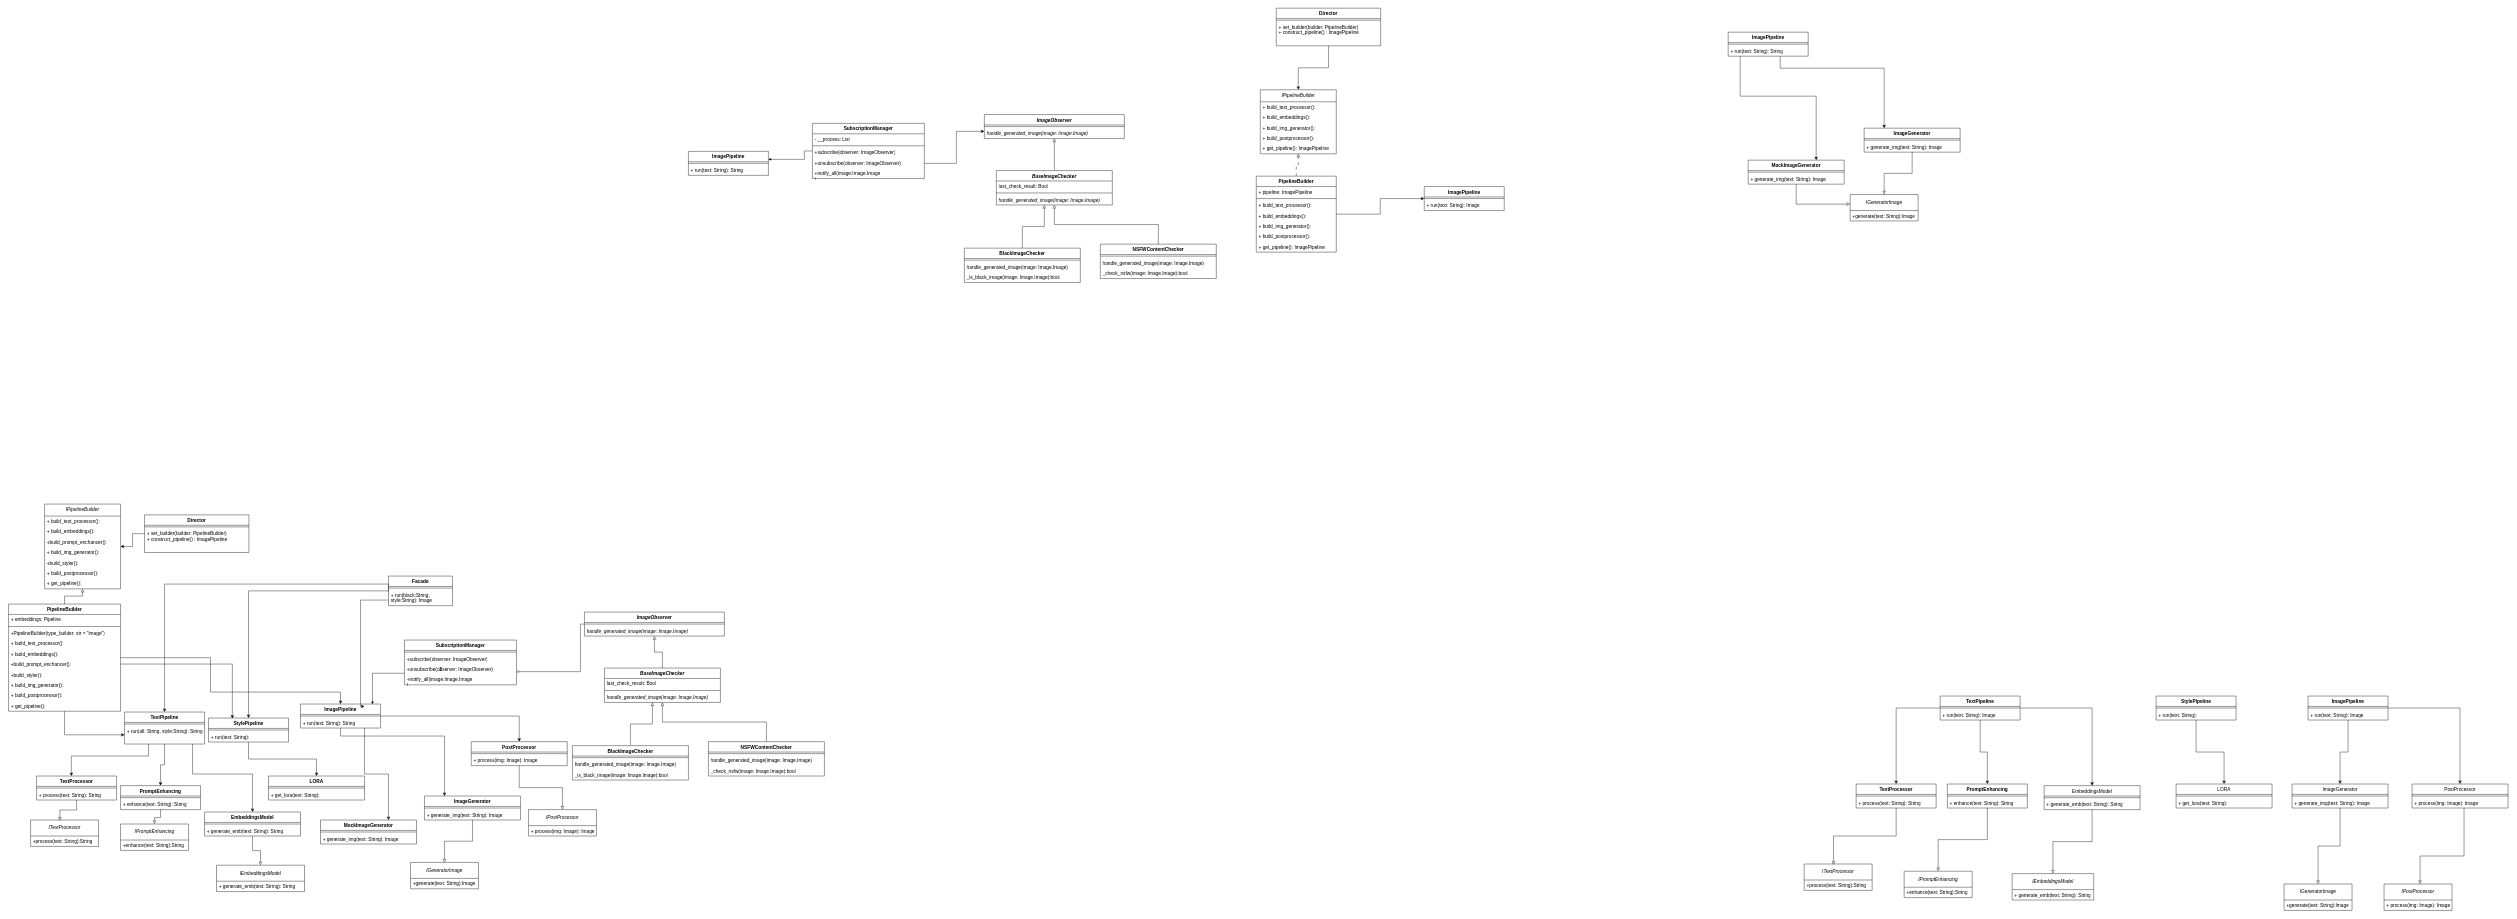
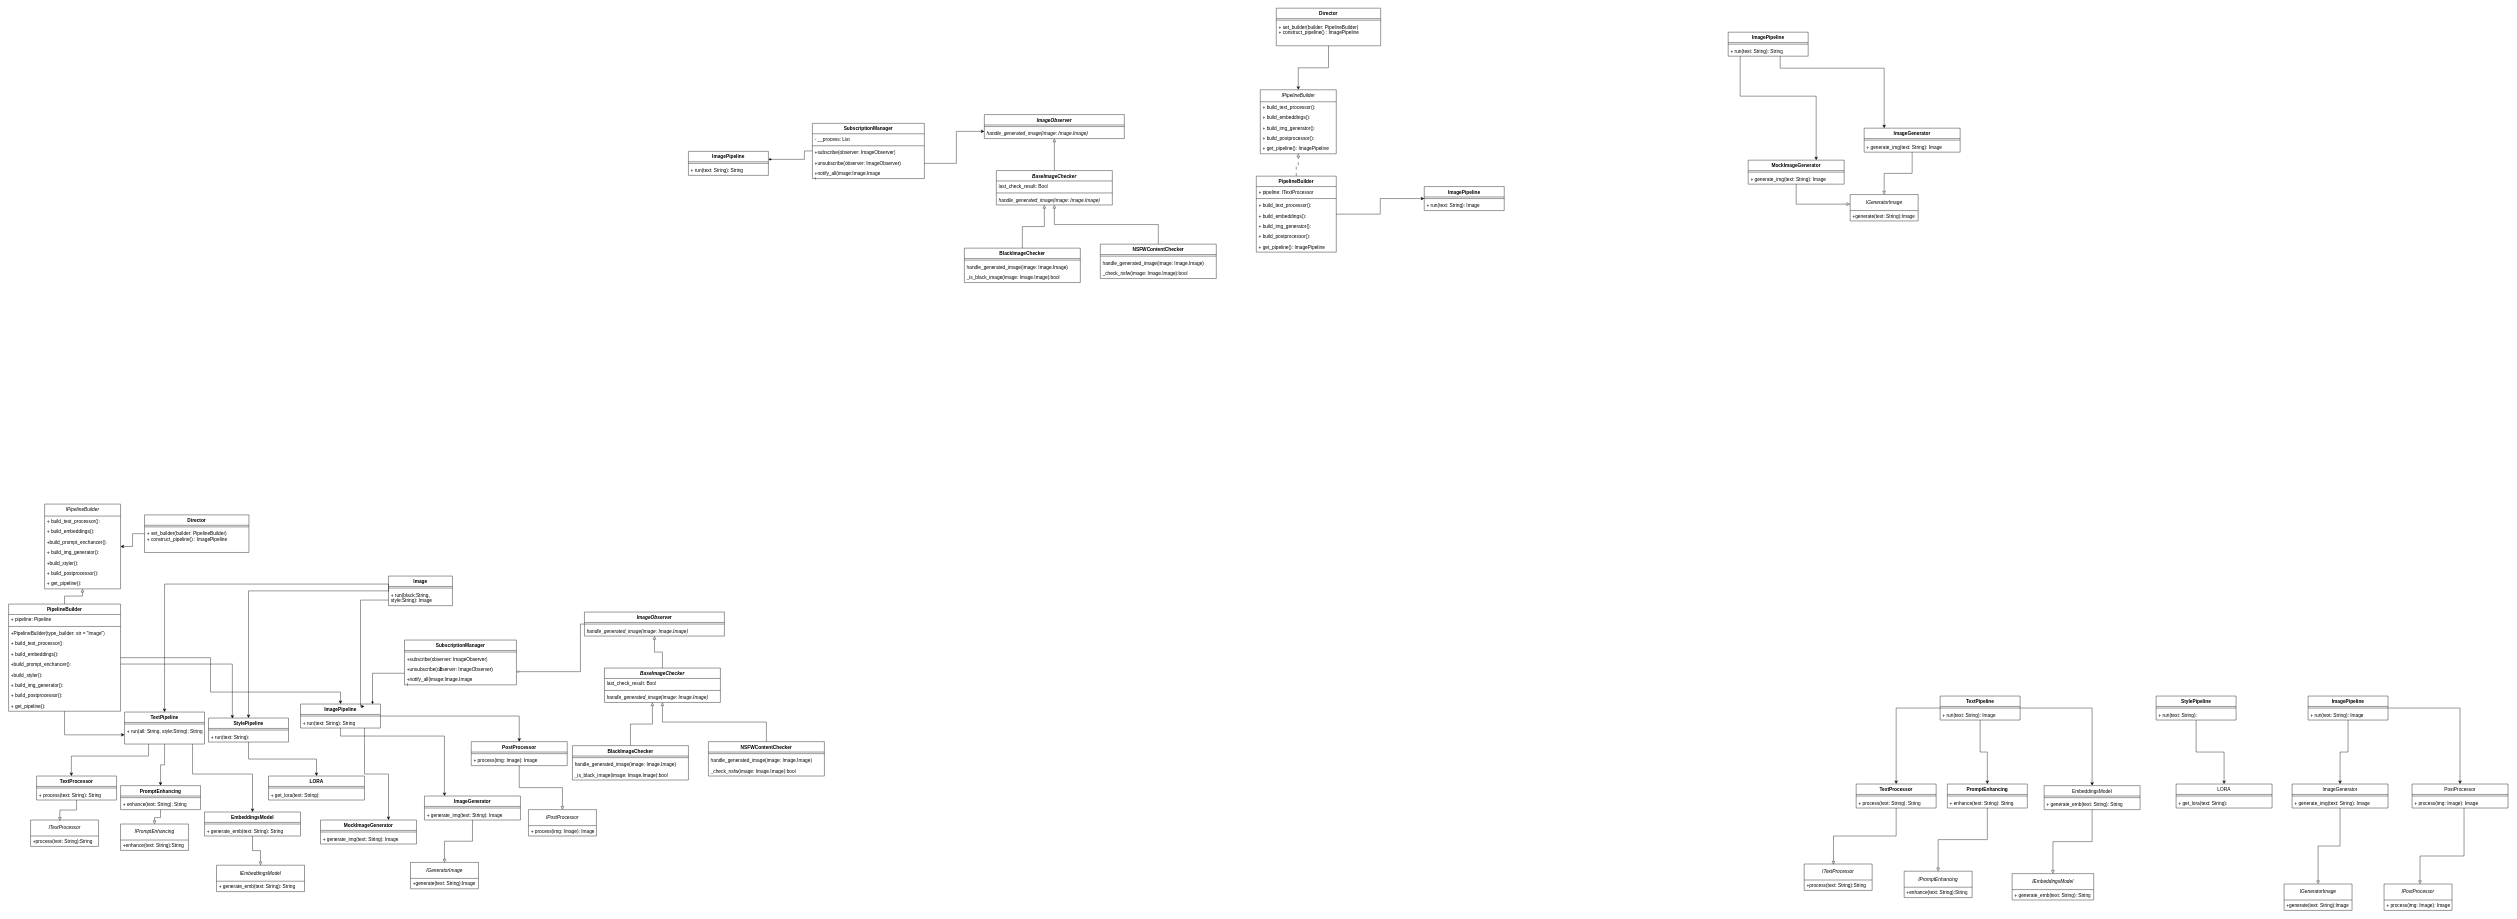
node "+ pipeline: ImagePipeline": label "+ pipeline: ImagePipeline" -> "+ pipeline: ITextProcessor"
node "Facade": label "Facade" -> "Image"
node "+ embeddings: Pipeline": label "+ embeddings: Pipeline" -> "+ pipeline: Pipeline"
